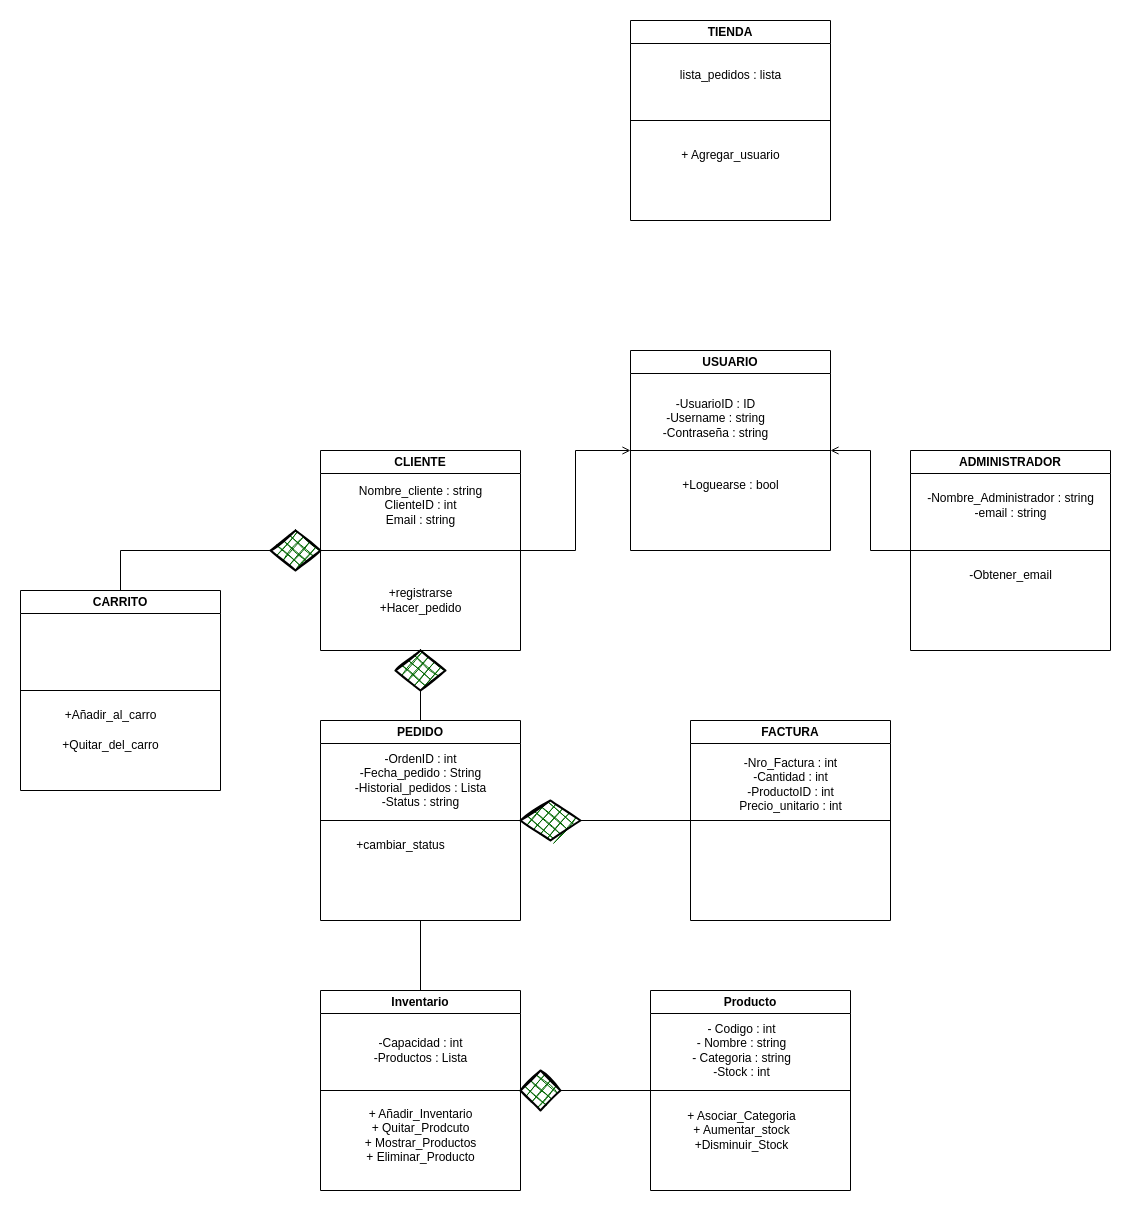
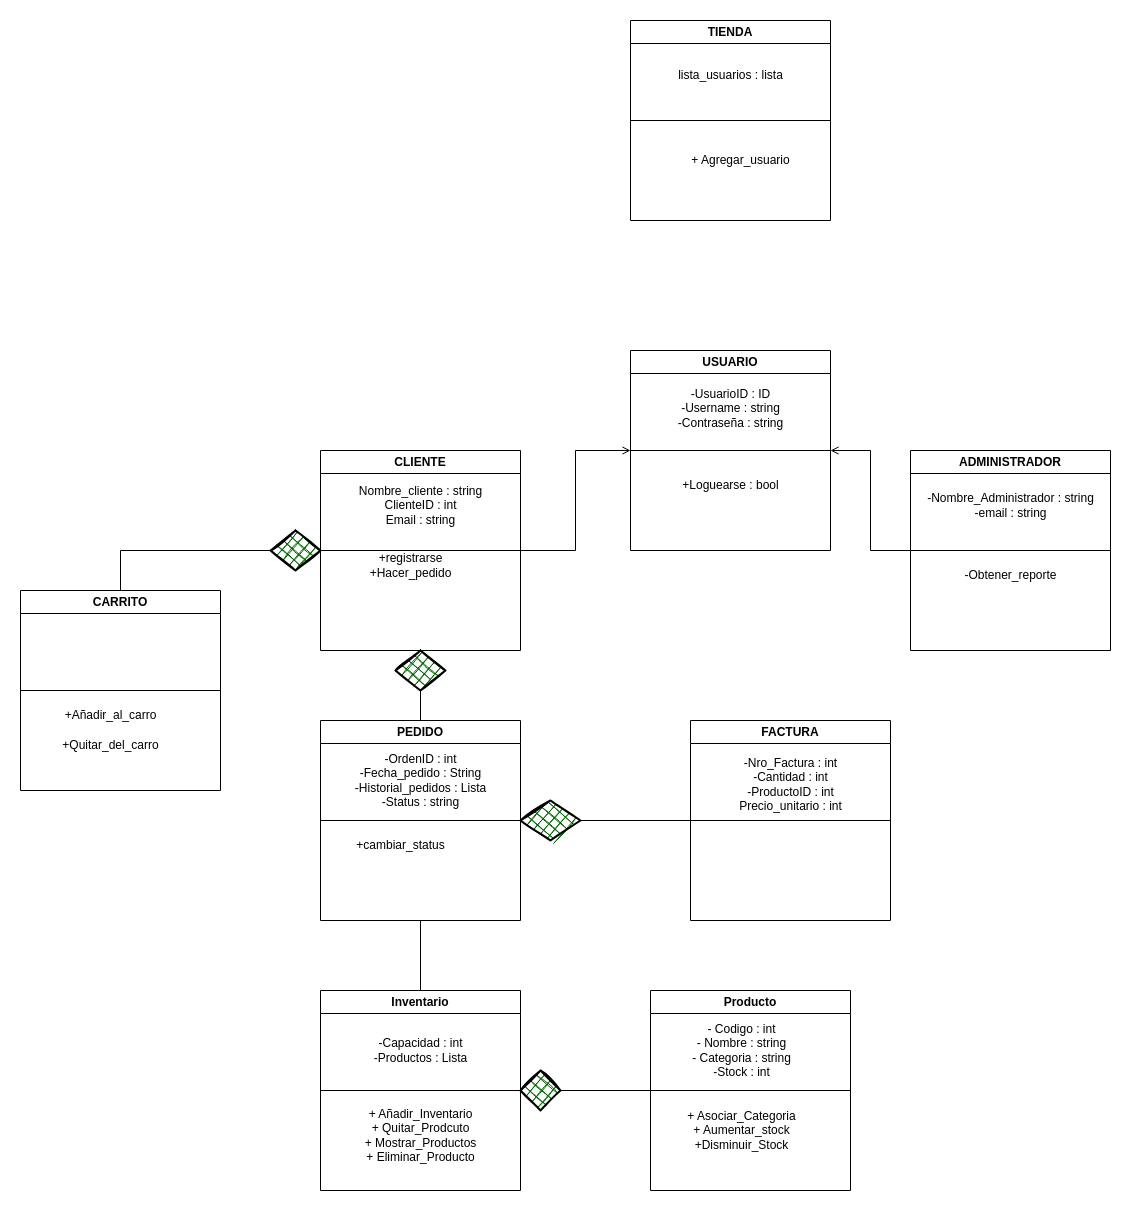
node "lista_pedidos : lista": label "lista_pedidos : lista" -> "lista_usuarios : lista"
node "+ Agregar_usuario": moved (731, 156) -> (741, 161)
node "-UsuarioID : ID -Username : string -Contraseña : string": moved (716, 426) -> (731, 416)
node "-Obtener_email": label "-Obtener_email" -> "-Obtener_reporte"
node "+registrarse +Hacer_pedido": moved (421, 601) -> (411, 566)
